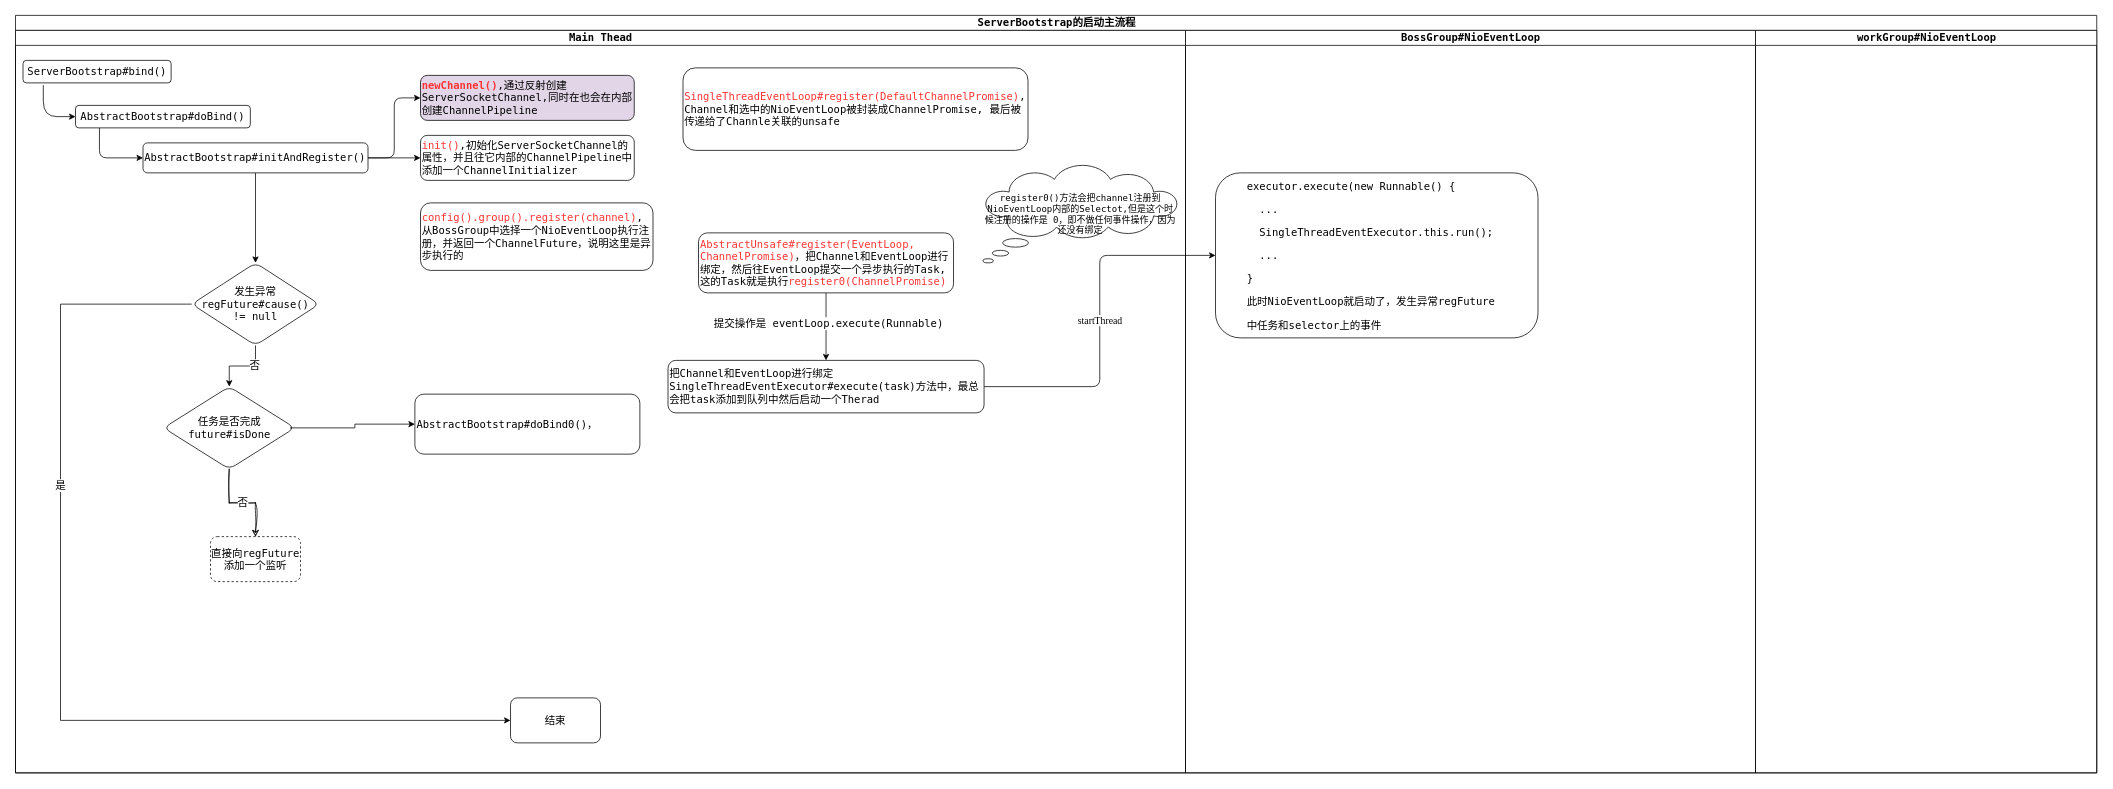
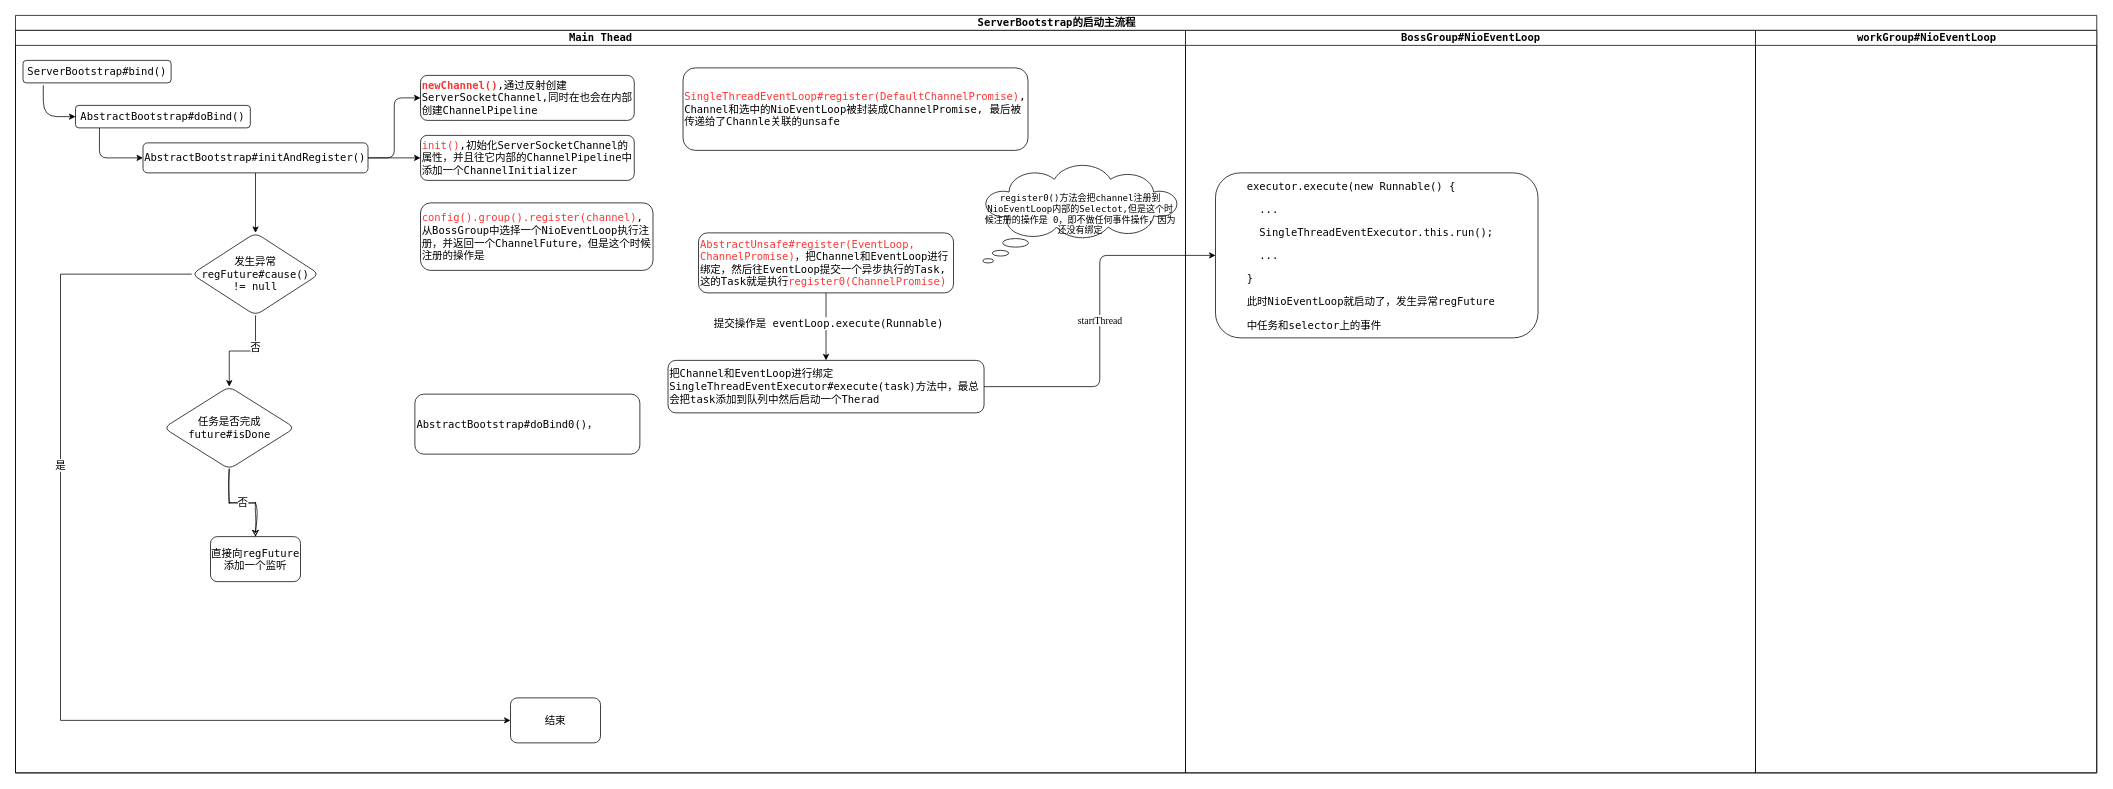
node "newChannel(),通过反射创建ServerSocketChannel,同时在也会在内部创建ChannelPipeline": fillcolor #e1d5e7 -> #ffffff
node "config().group().register(channel),从BossGroup中选择一个NioEventLoop执行注册，并返回一个ChannelFuture，说明这里是异步执行的": label "config().group().register(channel),从BossGroup中选择一个NioEventLoop执行注册，并返回一个ChannelFuture，说明这里是异步执行的" -> "config().group().register(channel),从BossGroup中选择一个NioEventLoop执行注册，并返回一个ChannelFuture，但是这个时候注册的操作是"
node "发生异常regFuture#cause() != null": moved (255, 304) -> (255, 274)
edge "任务是否完成 future#isDone" -> "AbstractBootstrap#doBind0()，": removed
node "直接向regFuture添加一个监听": style dashed -> solid
